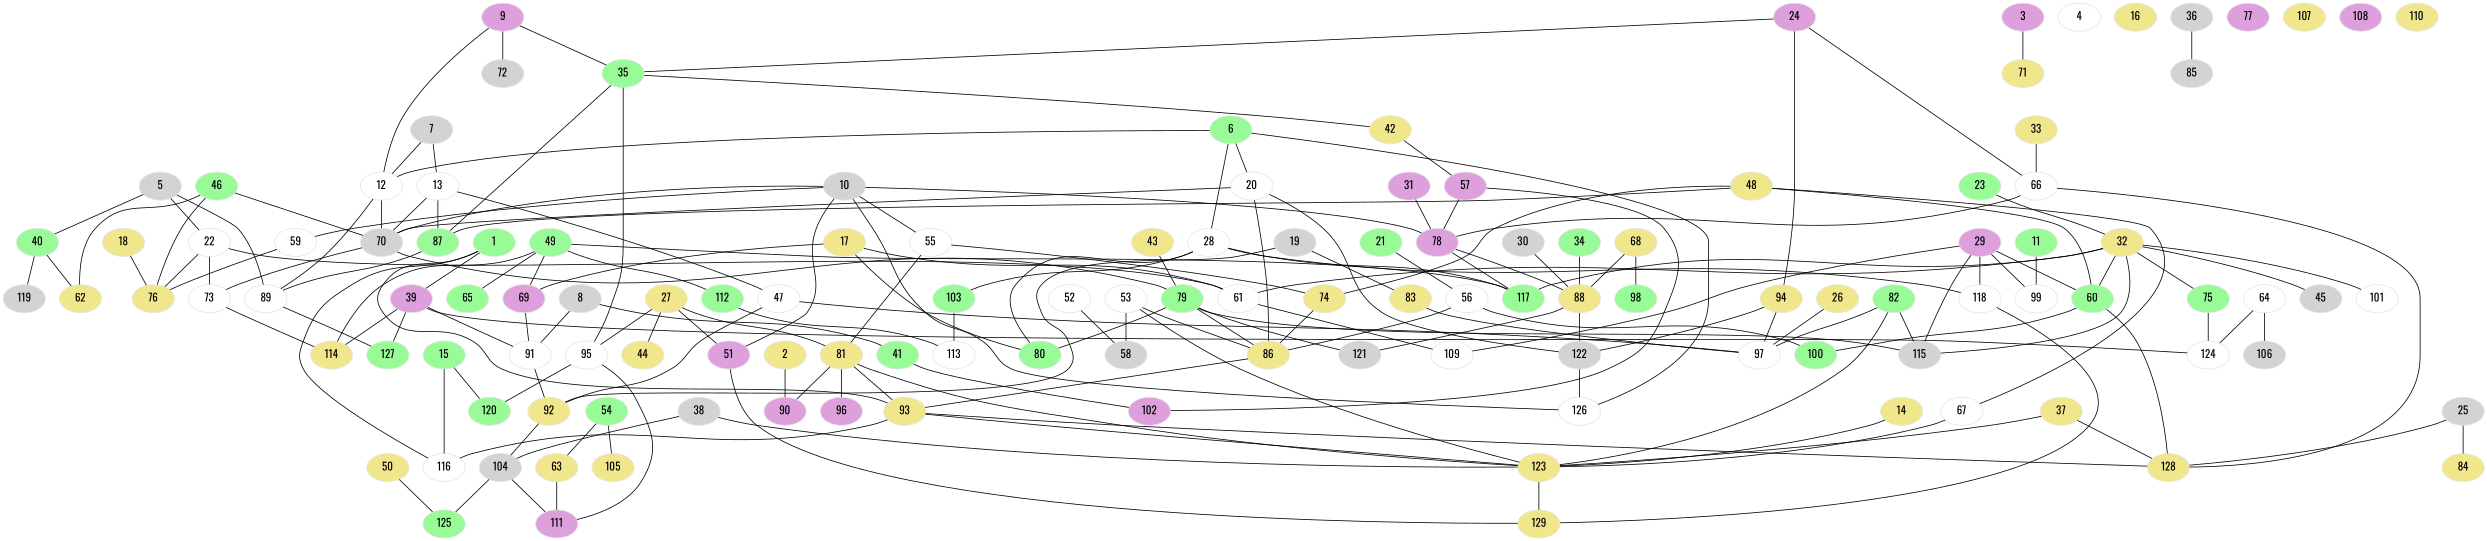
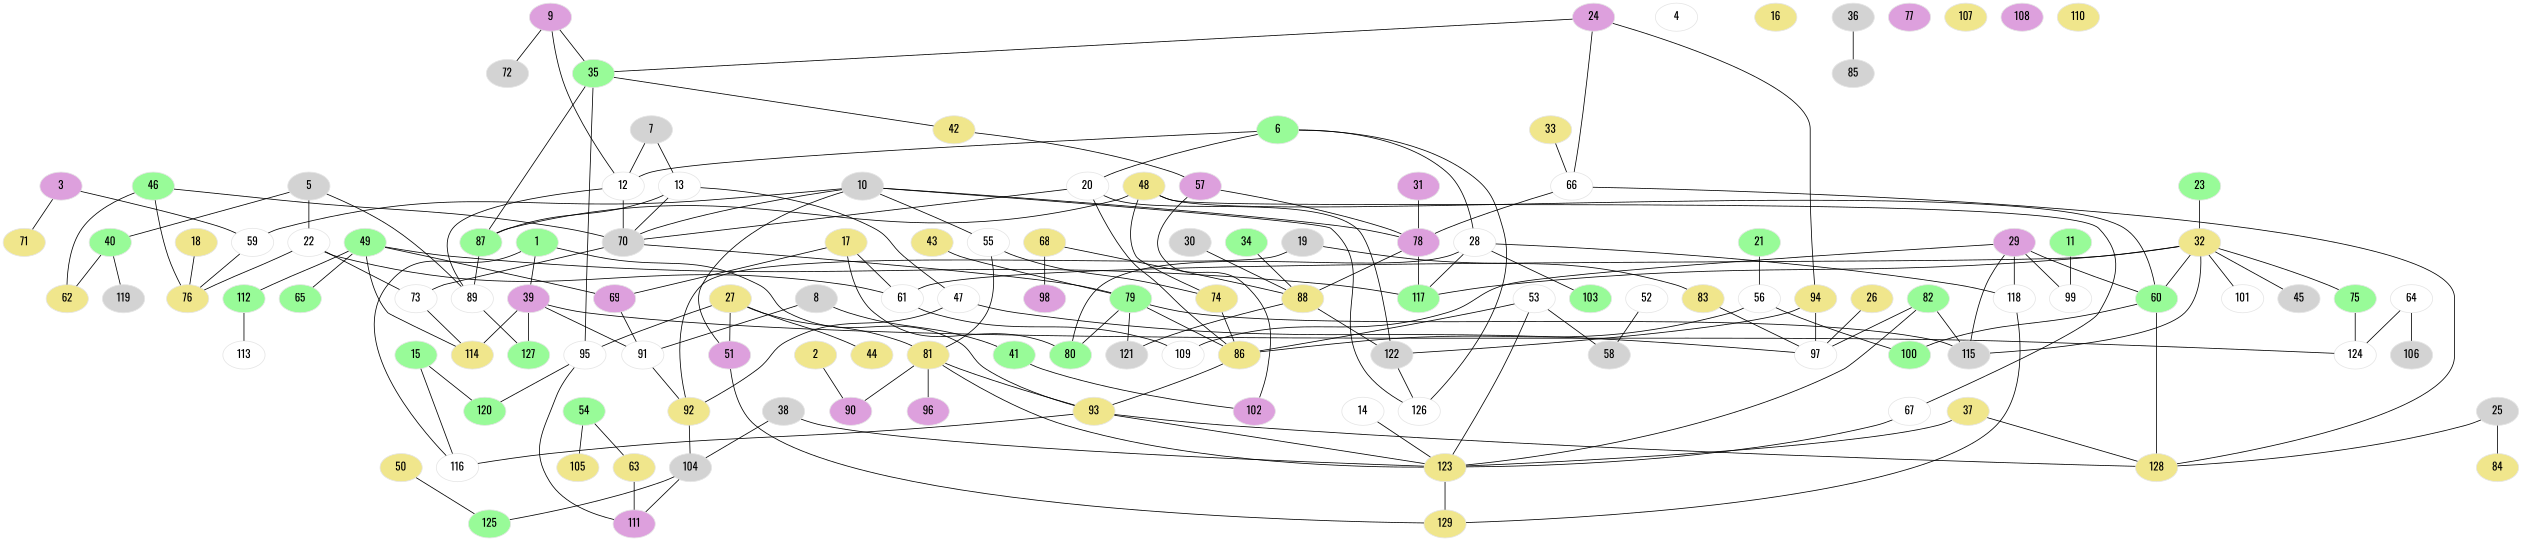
edge "3" -- "59": added
node "98": fillcolor palegreen -> plum
edge "103" -- "113": removed
node "14": fillcolor khaki -> white
